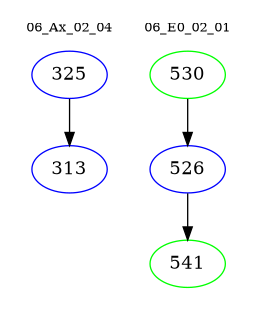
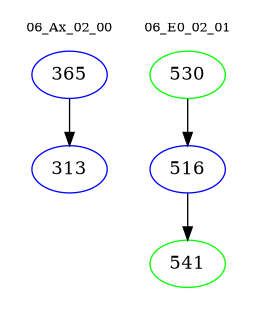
cluster "06_Ax_02_04": label "06_Ax_02_04" -> "06_Ax_02_00"
node "325": label "325" -> "365"
node "526": label "526" -> "516"
